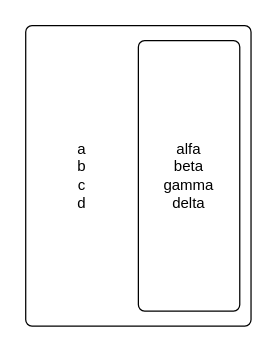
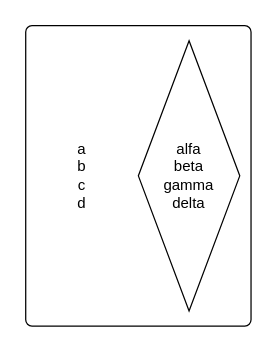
node "alfa beta gamma delta": shape rounded rectangle -> diamond
